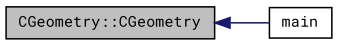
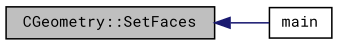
node "CGeometry::CGeometry": label "CGeometry::CGeometry" -> "CGeometry::SetFaces"
